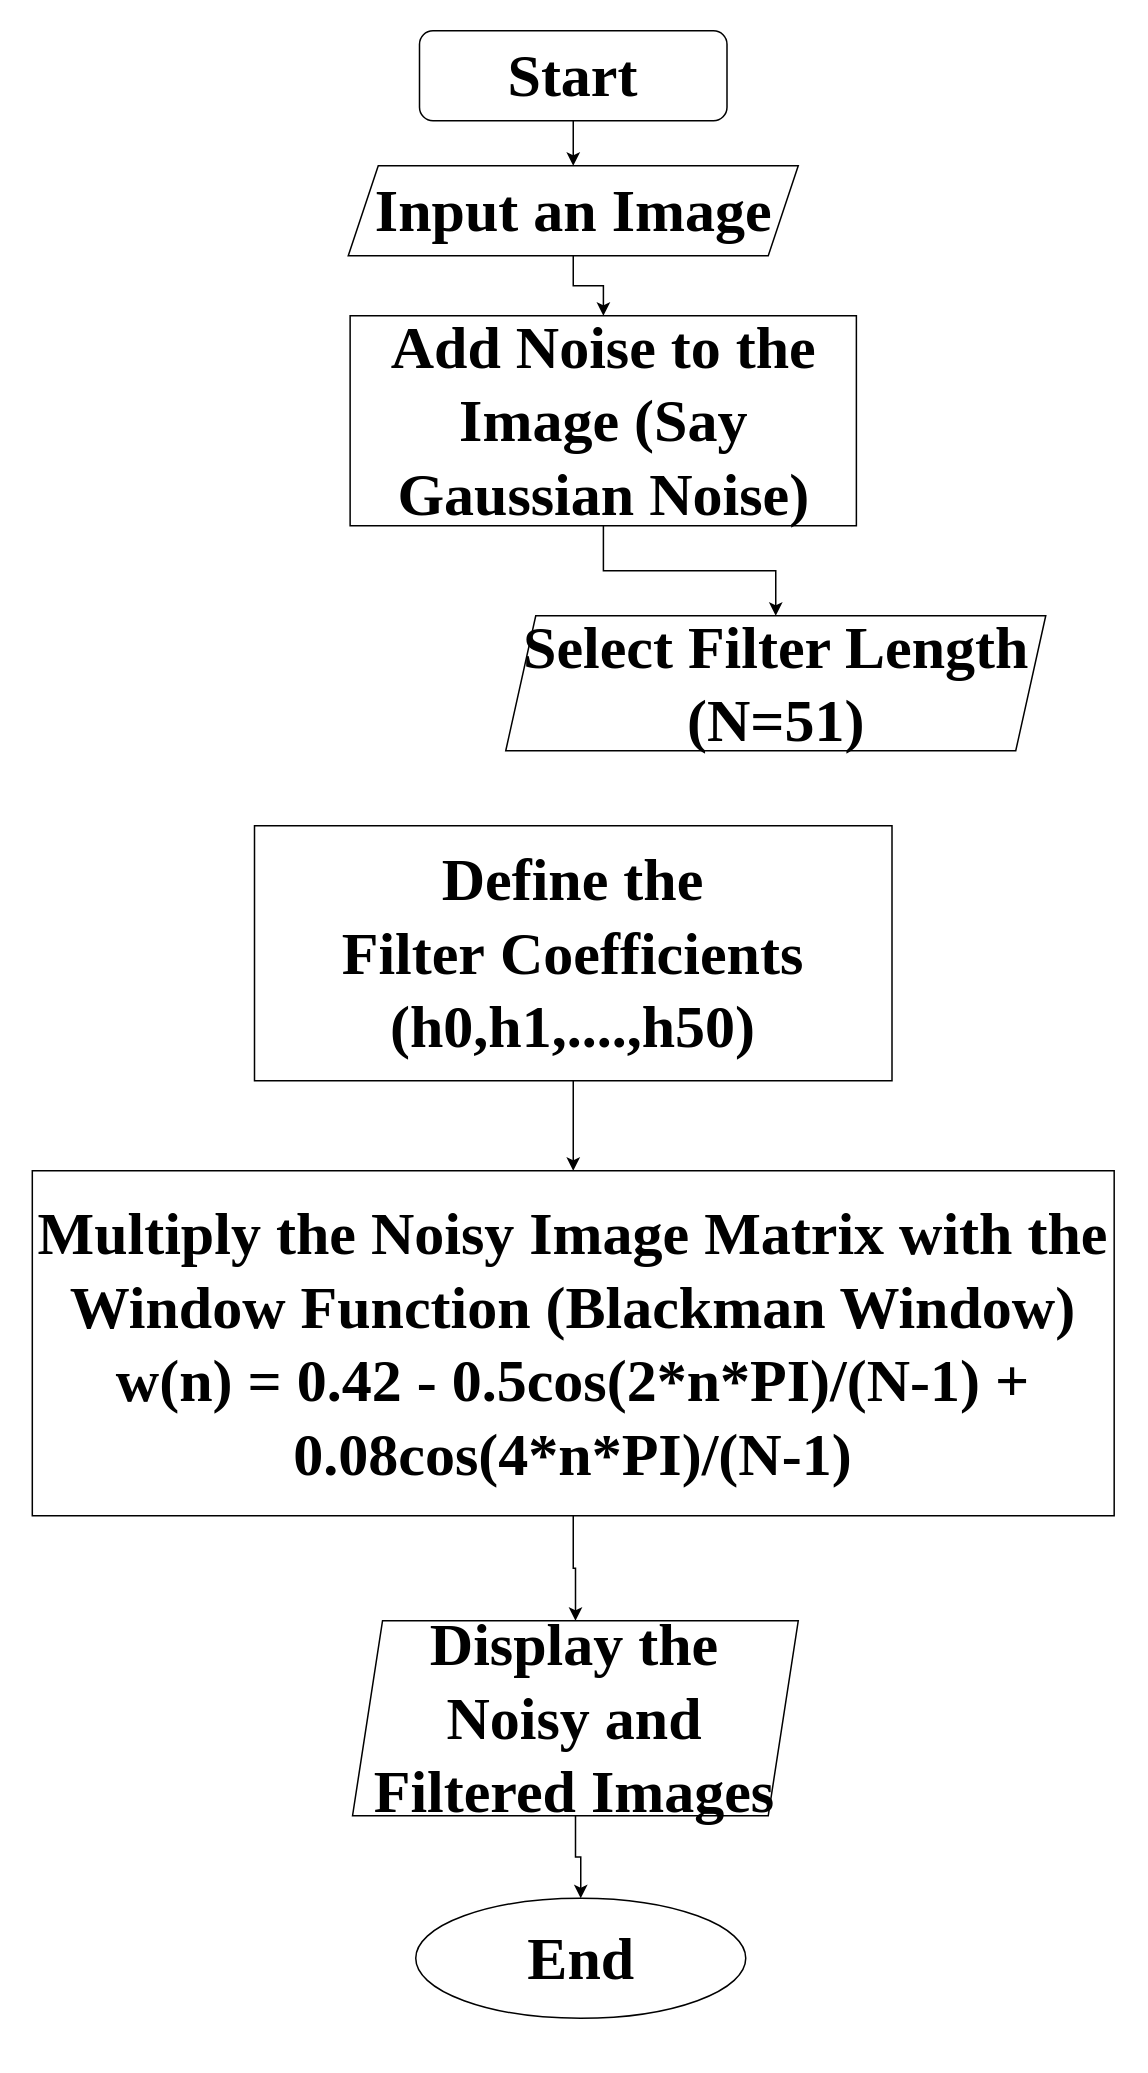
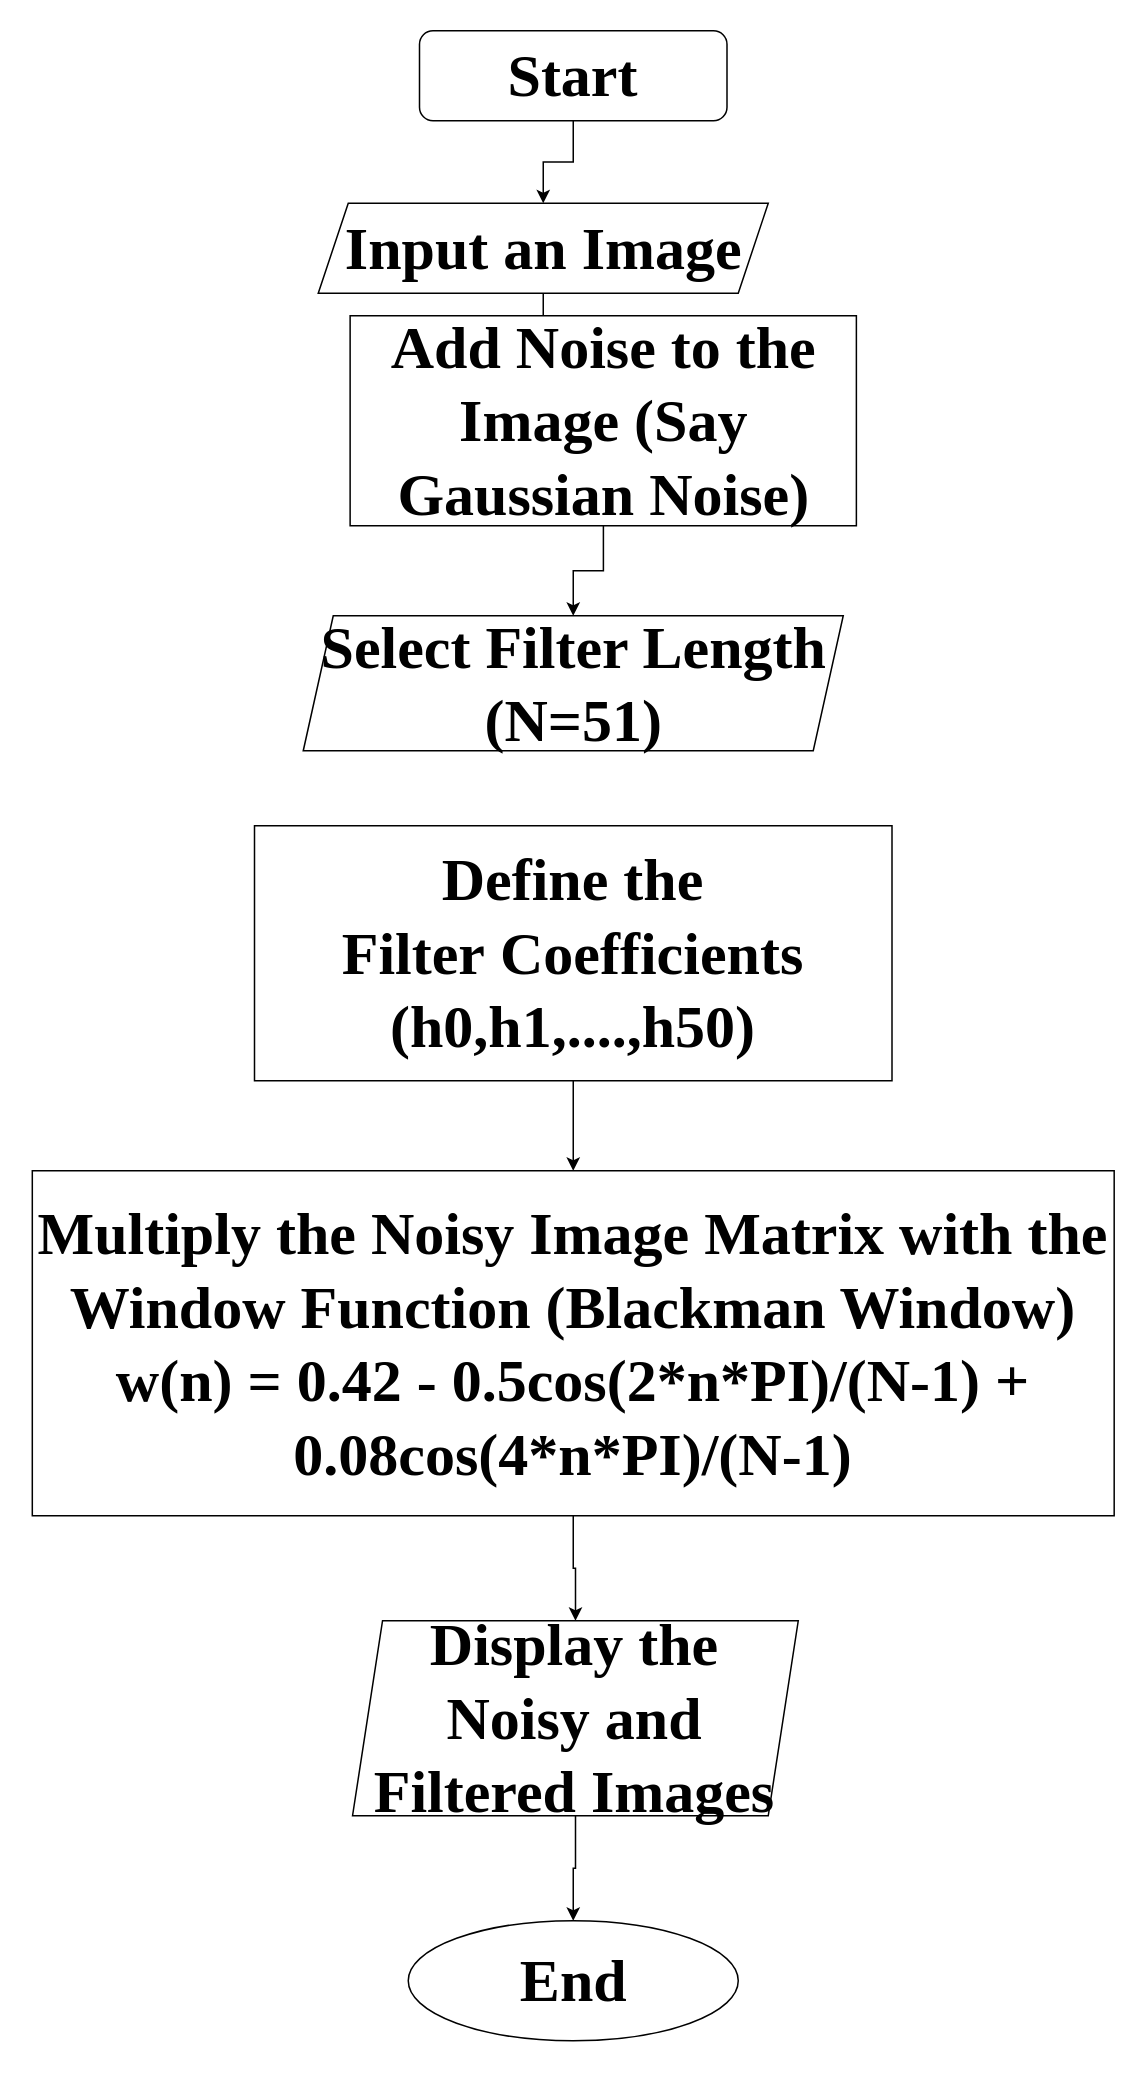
node "Input an Image": moved (573, 211) -> (543, 248)
node "Select Filter Length (N=51)": moved (776, 683) -> (573, 683)
node "End": moved (581, 1958) -> (573, 1981)
